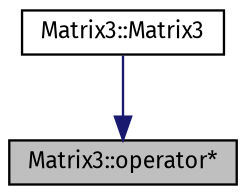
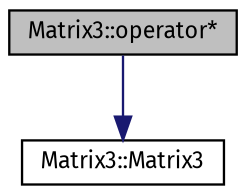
edge "Matrix3::Matrix3" -> "Matrix3::operator*": reversed
